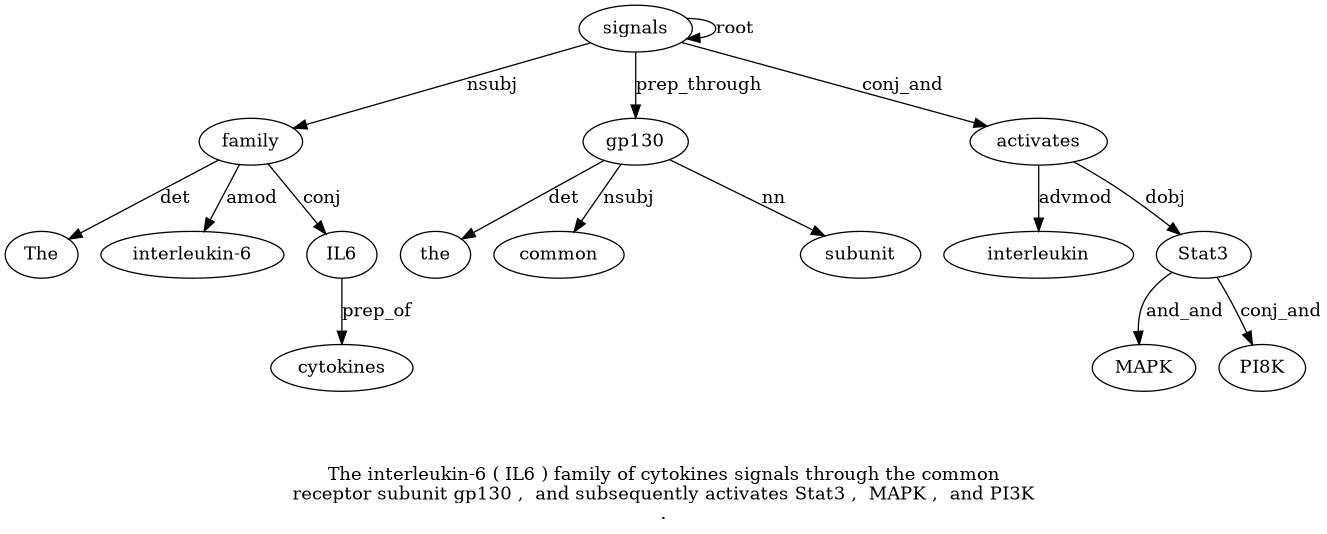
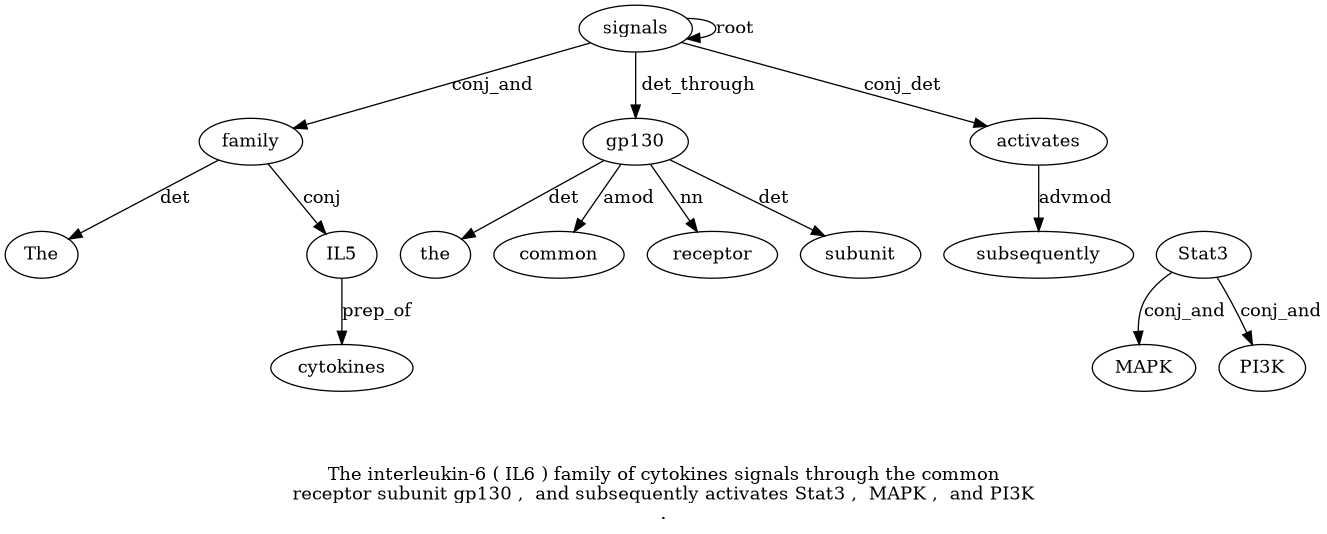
edge "signals" -> "family": label "nsubj" -> "conj_and"
edge "signals" -> "gp130": label "prep_through" -> "det_through"
edge "signals" -> "activates": label "conj_and" -> "conj_det"
edge "activates" -> "Stat3": removed, label "dobj"
edge "gp130" -> "common": label "nsubj" -> "amod"
edge "gp130" -> "subunit": label "nn" -> "det"
node "interleukin-6": removed
node "IL6": label "IL6" -> "IL5"
node "receptor": added
node "interleukin": label "interleukin" -> "subsequently"
edge "Stat3" -> "MAPK": label "and_and" -> "conj_and"
node "PI8K": label "PI8K" -> "PI3K"
